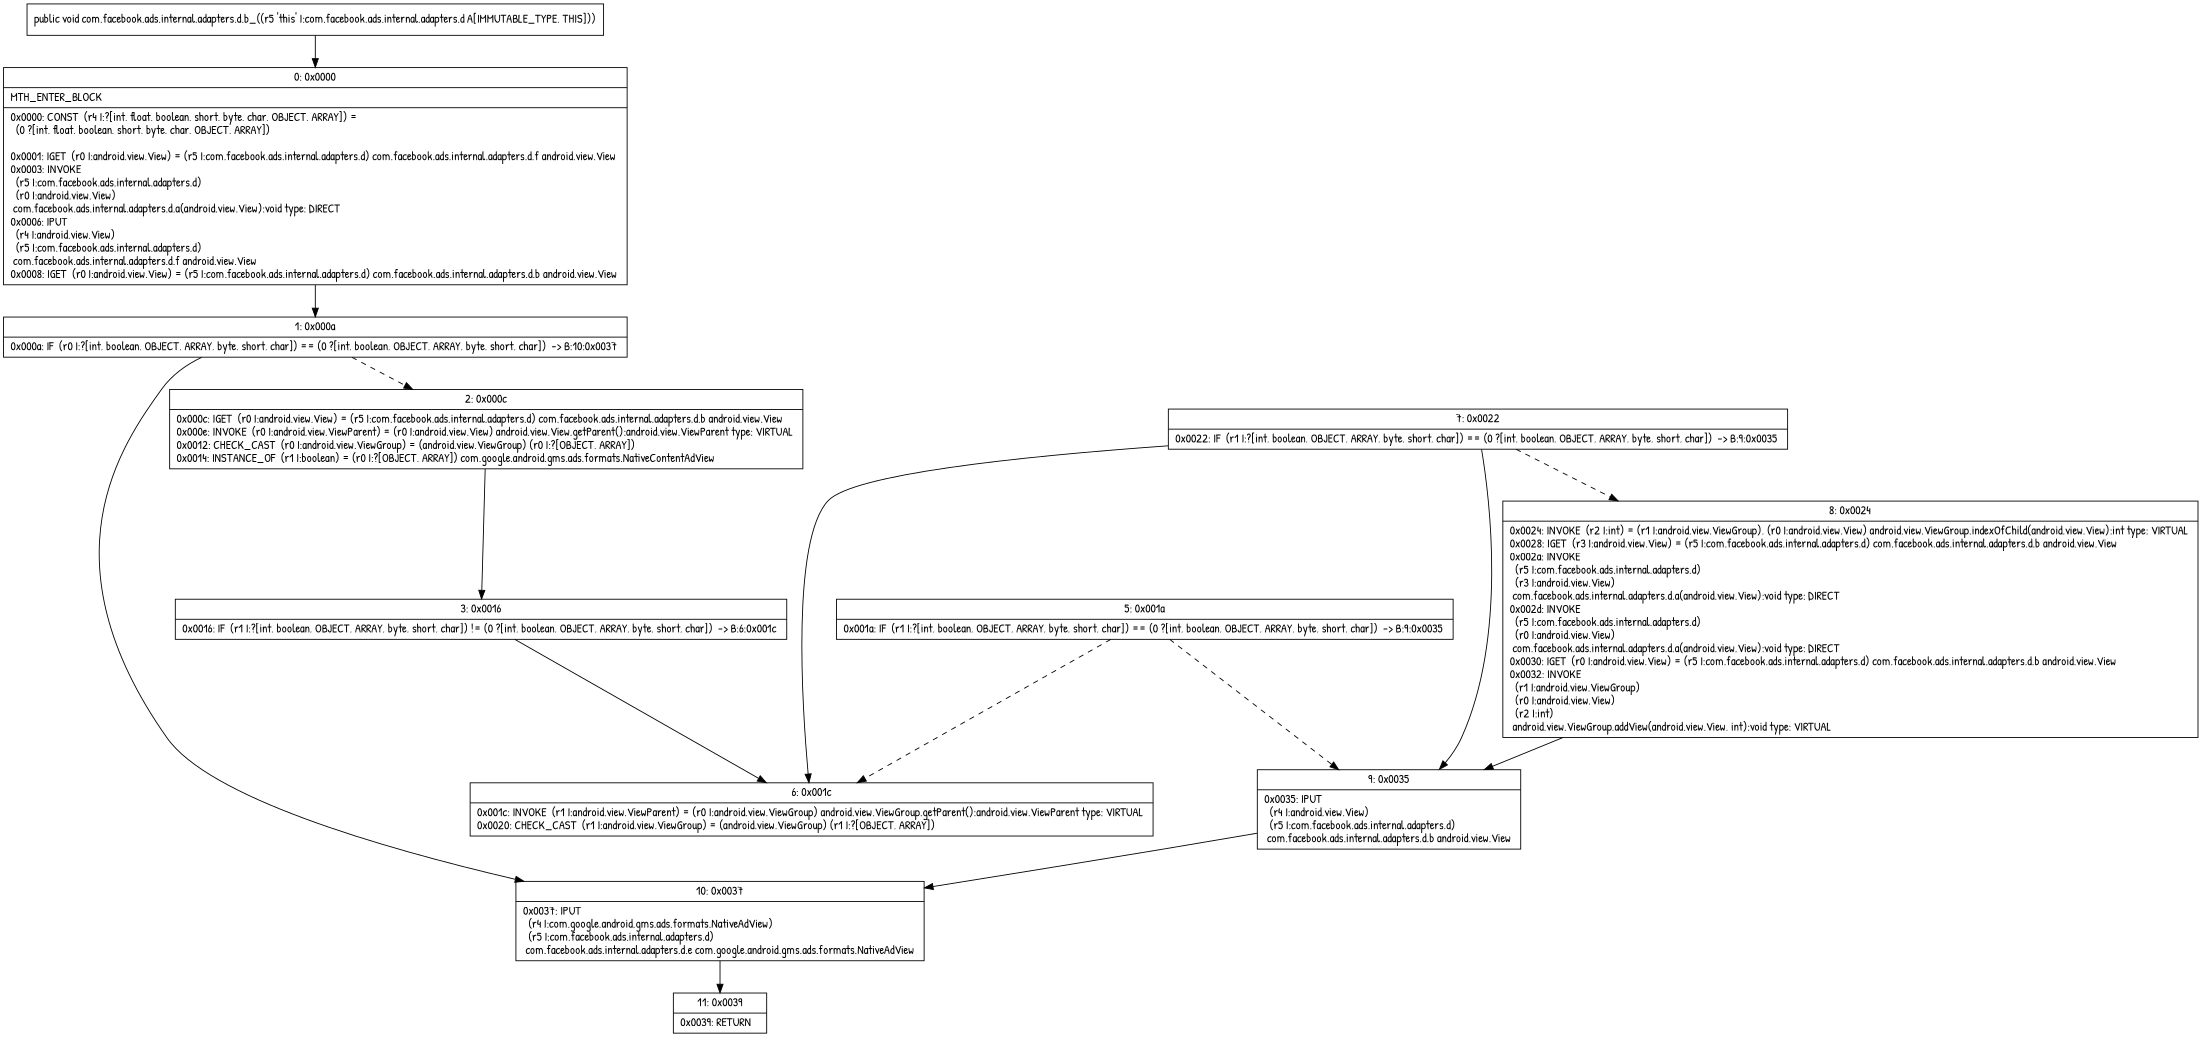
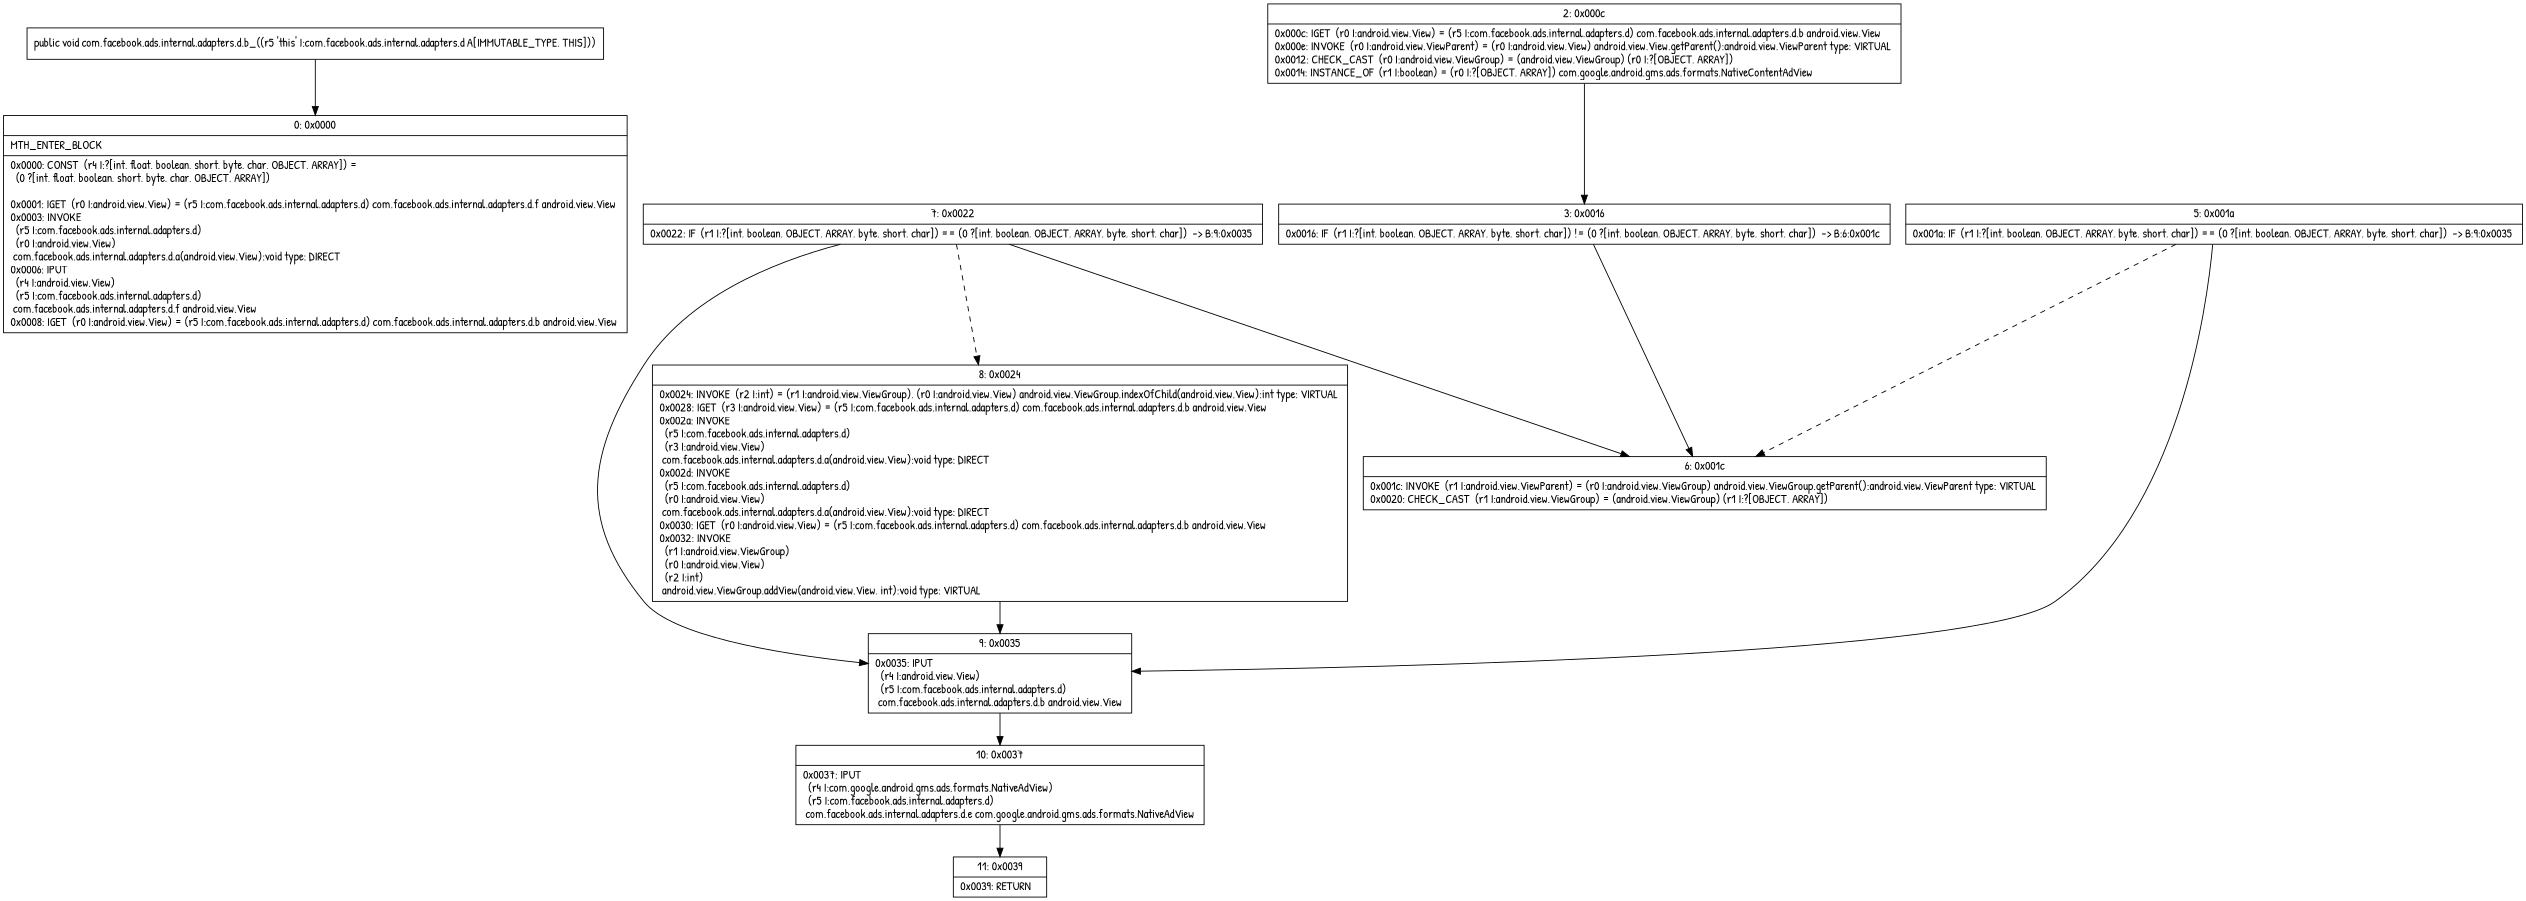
node "1: 0x000a": removed
edge "5: 0x001a" -> "9: 0x0035": style dashed -> solid
